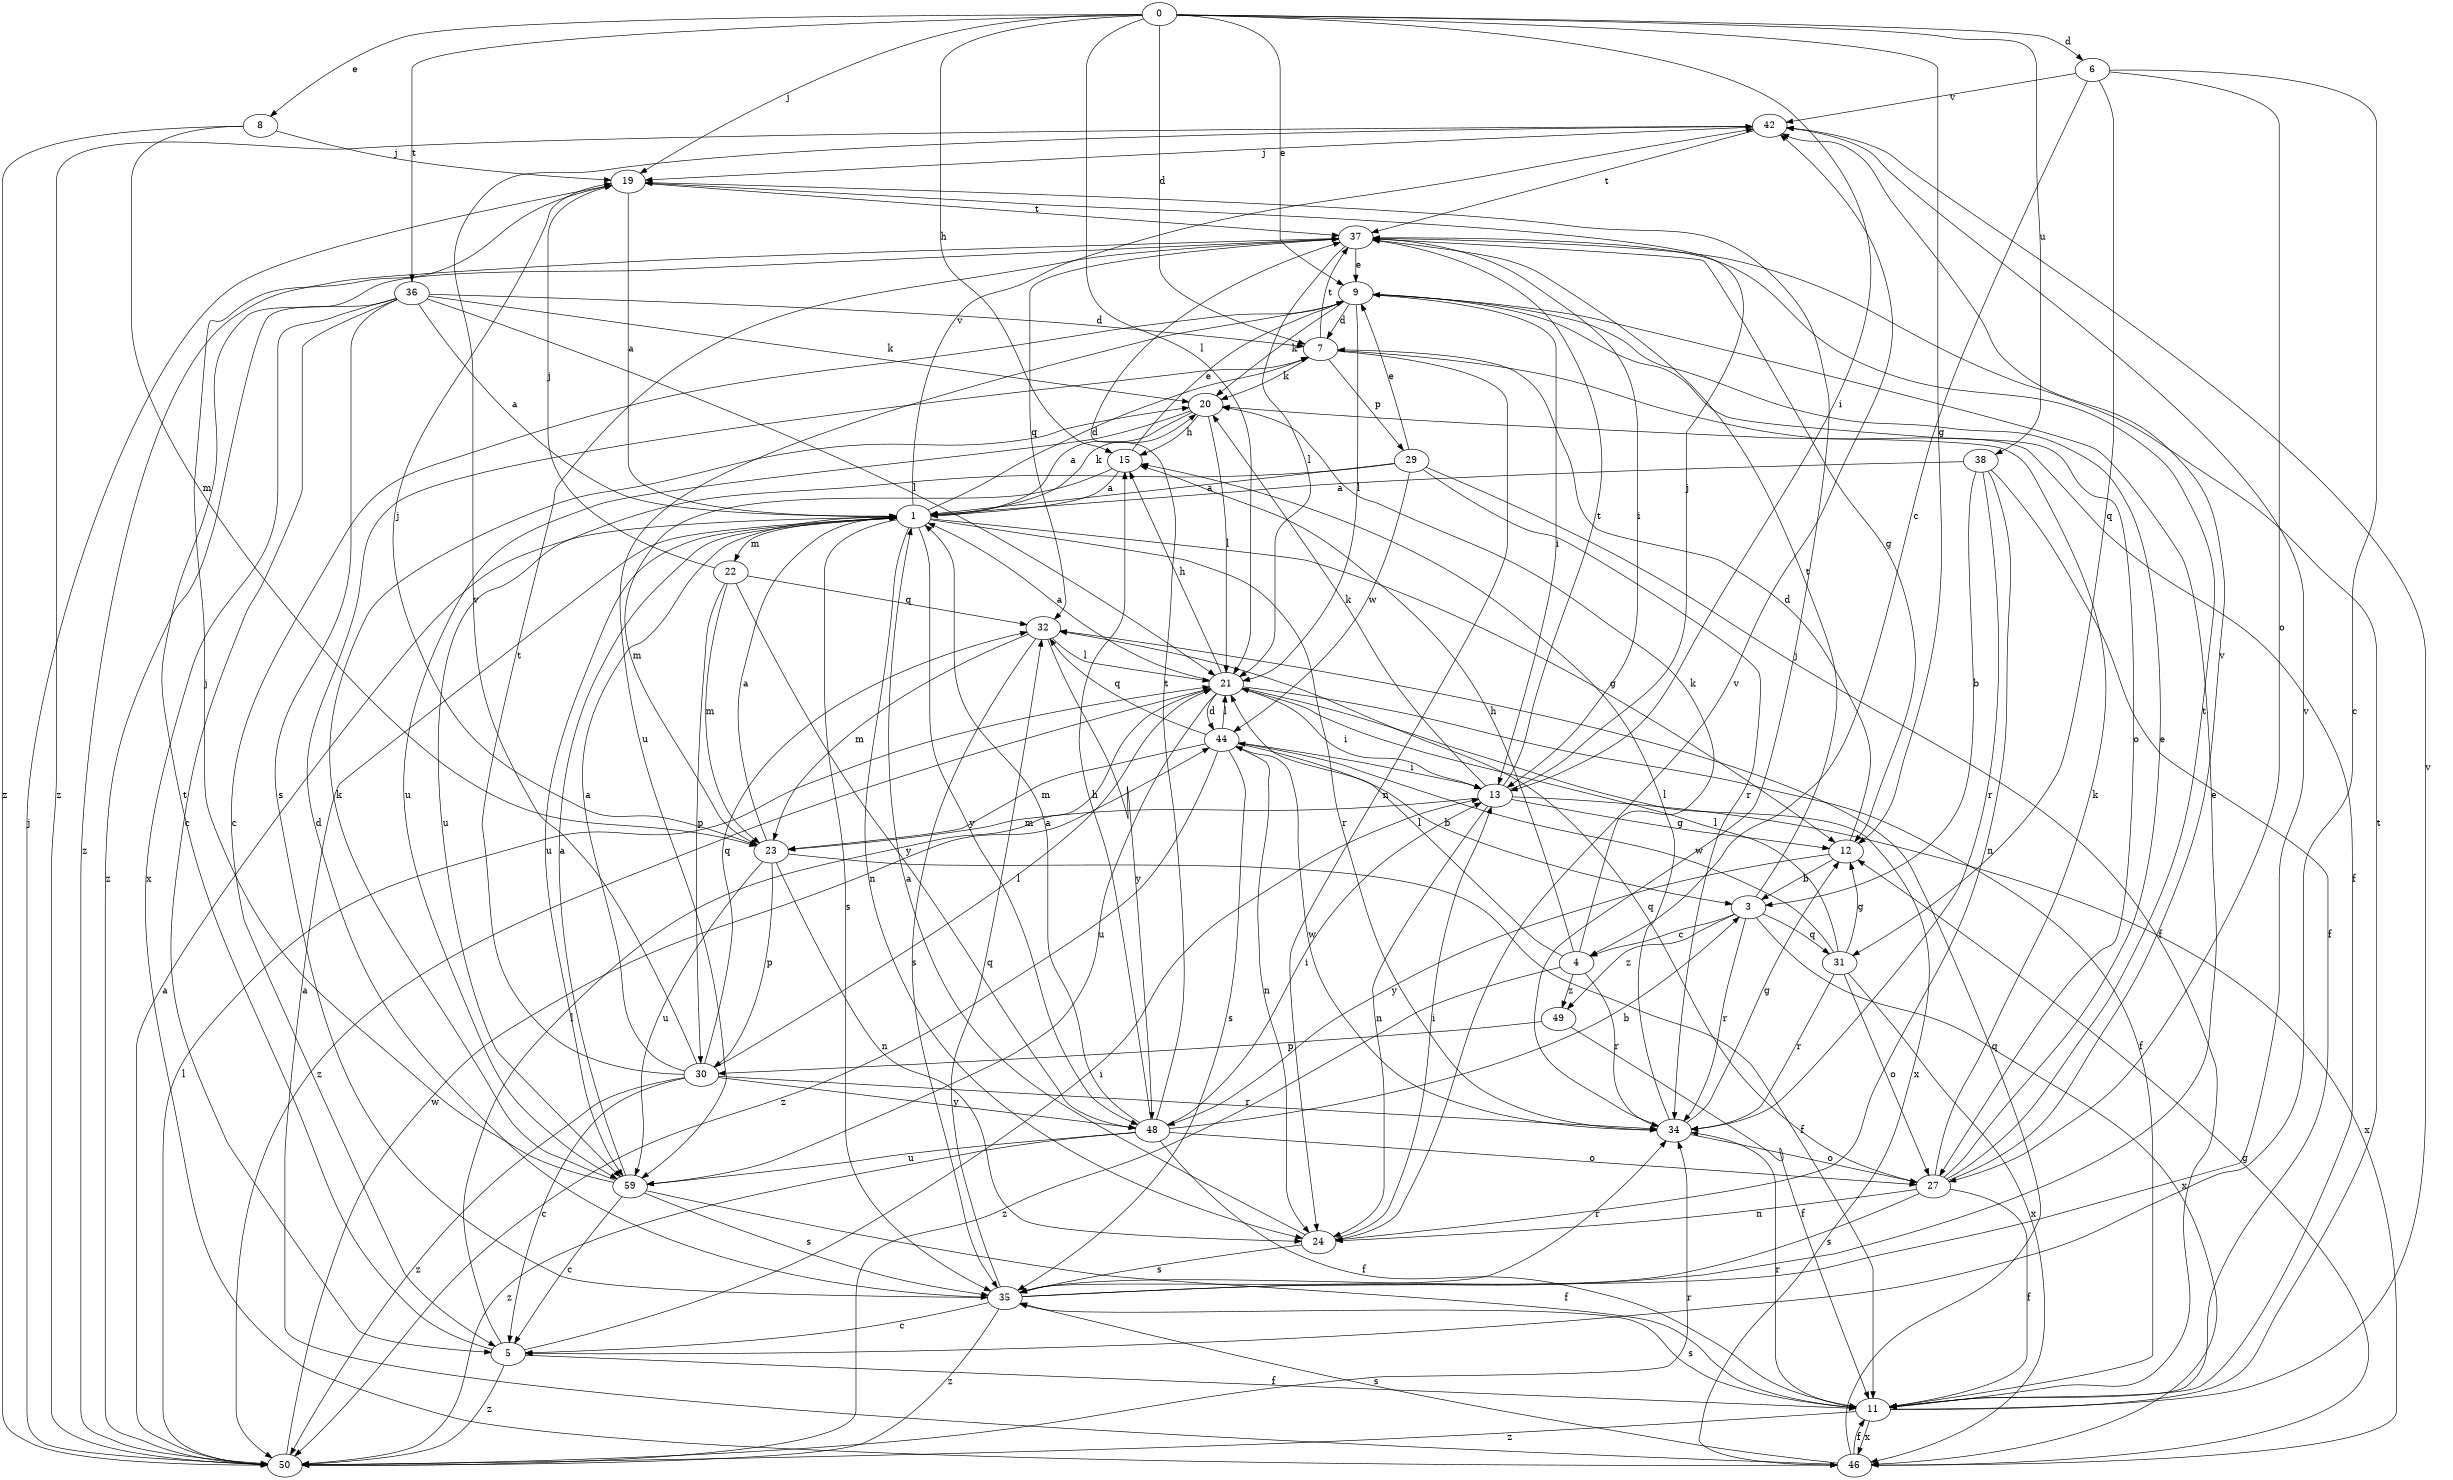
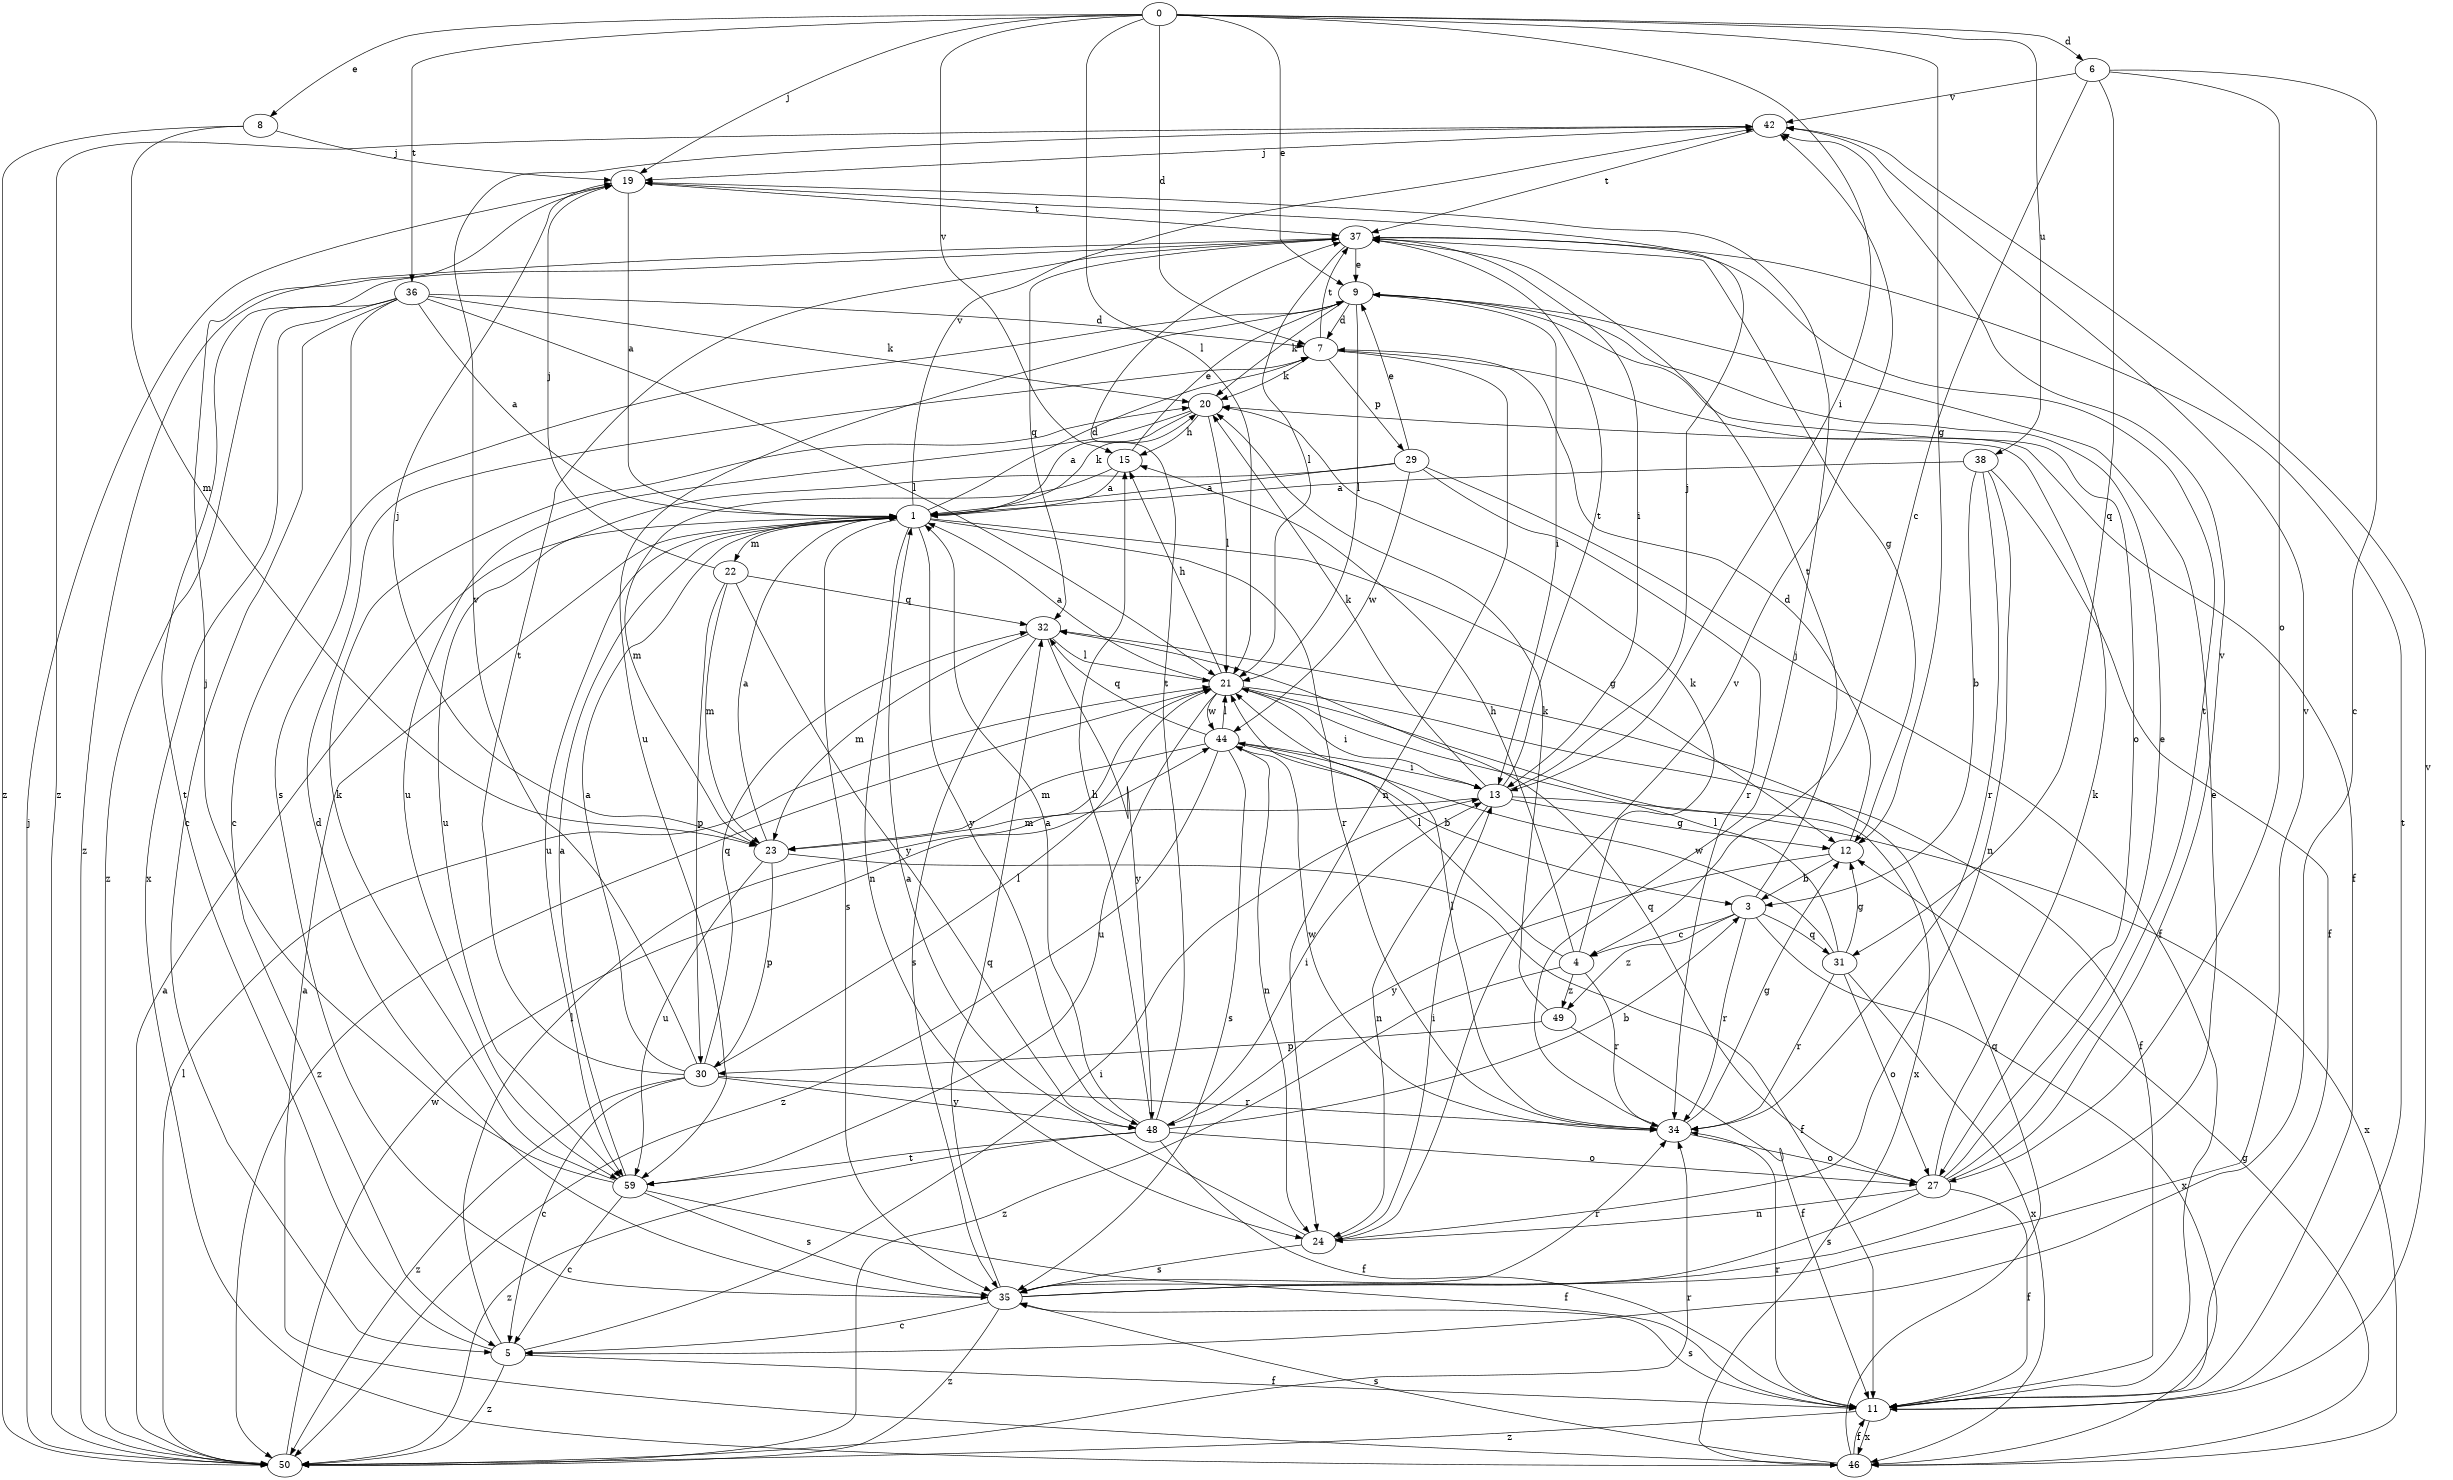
edge "0" -> "15": label "h" -> "v"
edge "49" -> "20": added, label "k"
edge "11" -> "37": reversed
edge "34" -> "15": now "34" -> "21"
edge "21" -> "44": label "d" -> "w"
edge "23" -> "24": removed, label "n"
edge "48" -> "59": label "u" -> "t"
